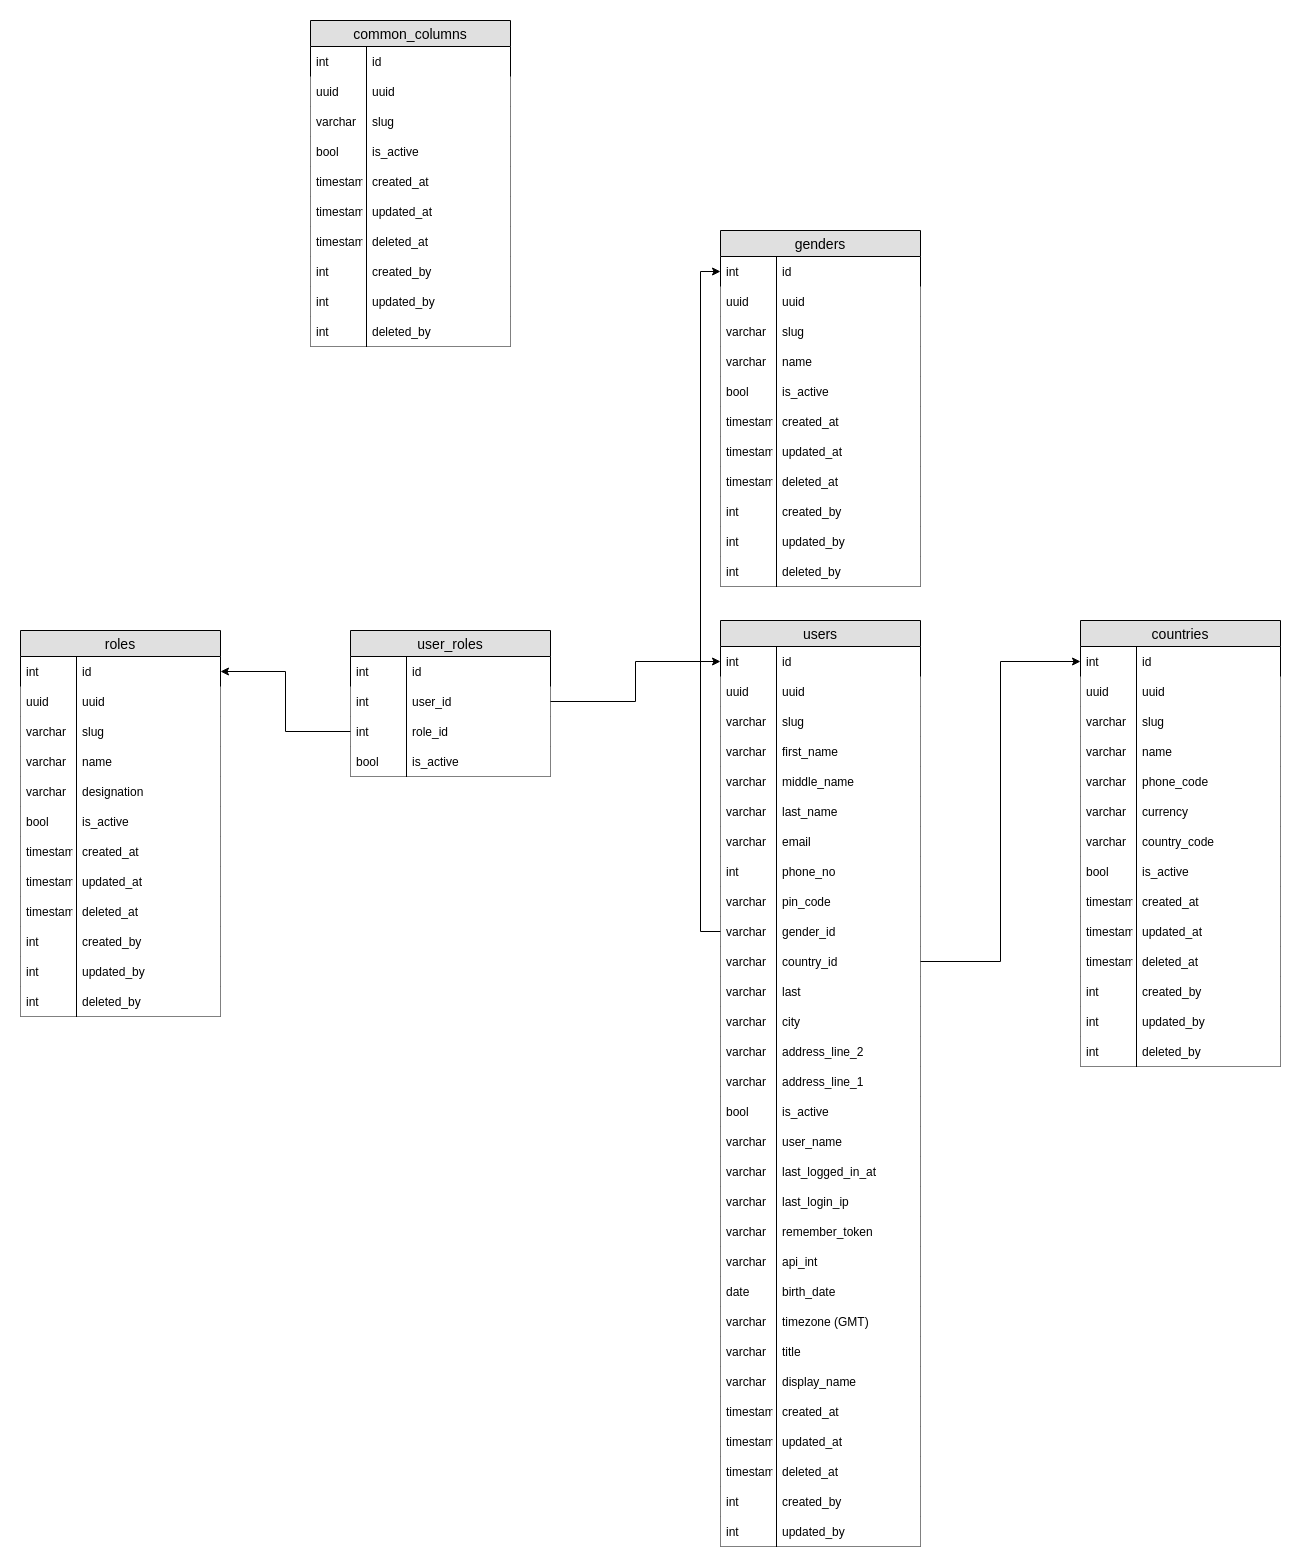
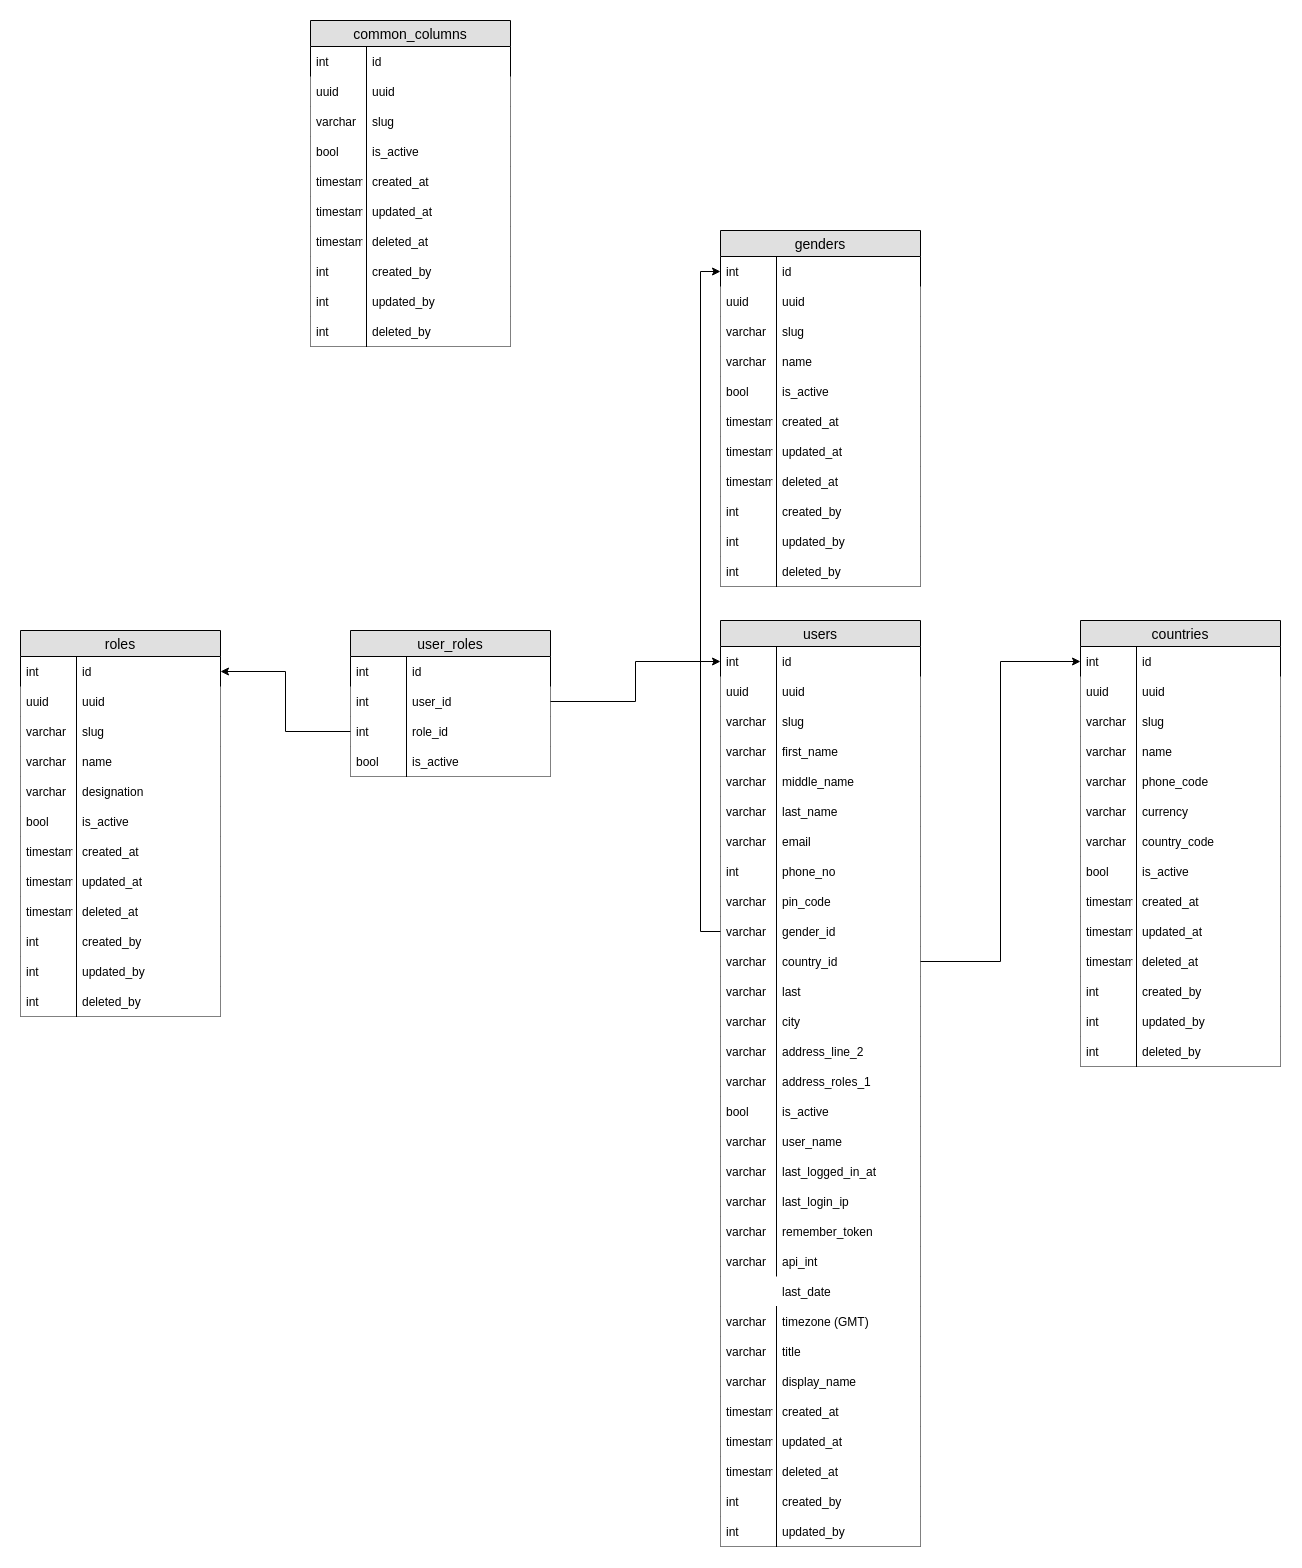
node "address_line_1": label "address_line_1" -> "address_roles_1"
node "date": removed
node "birth_date": label "birth_date" -> "last_date"
